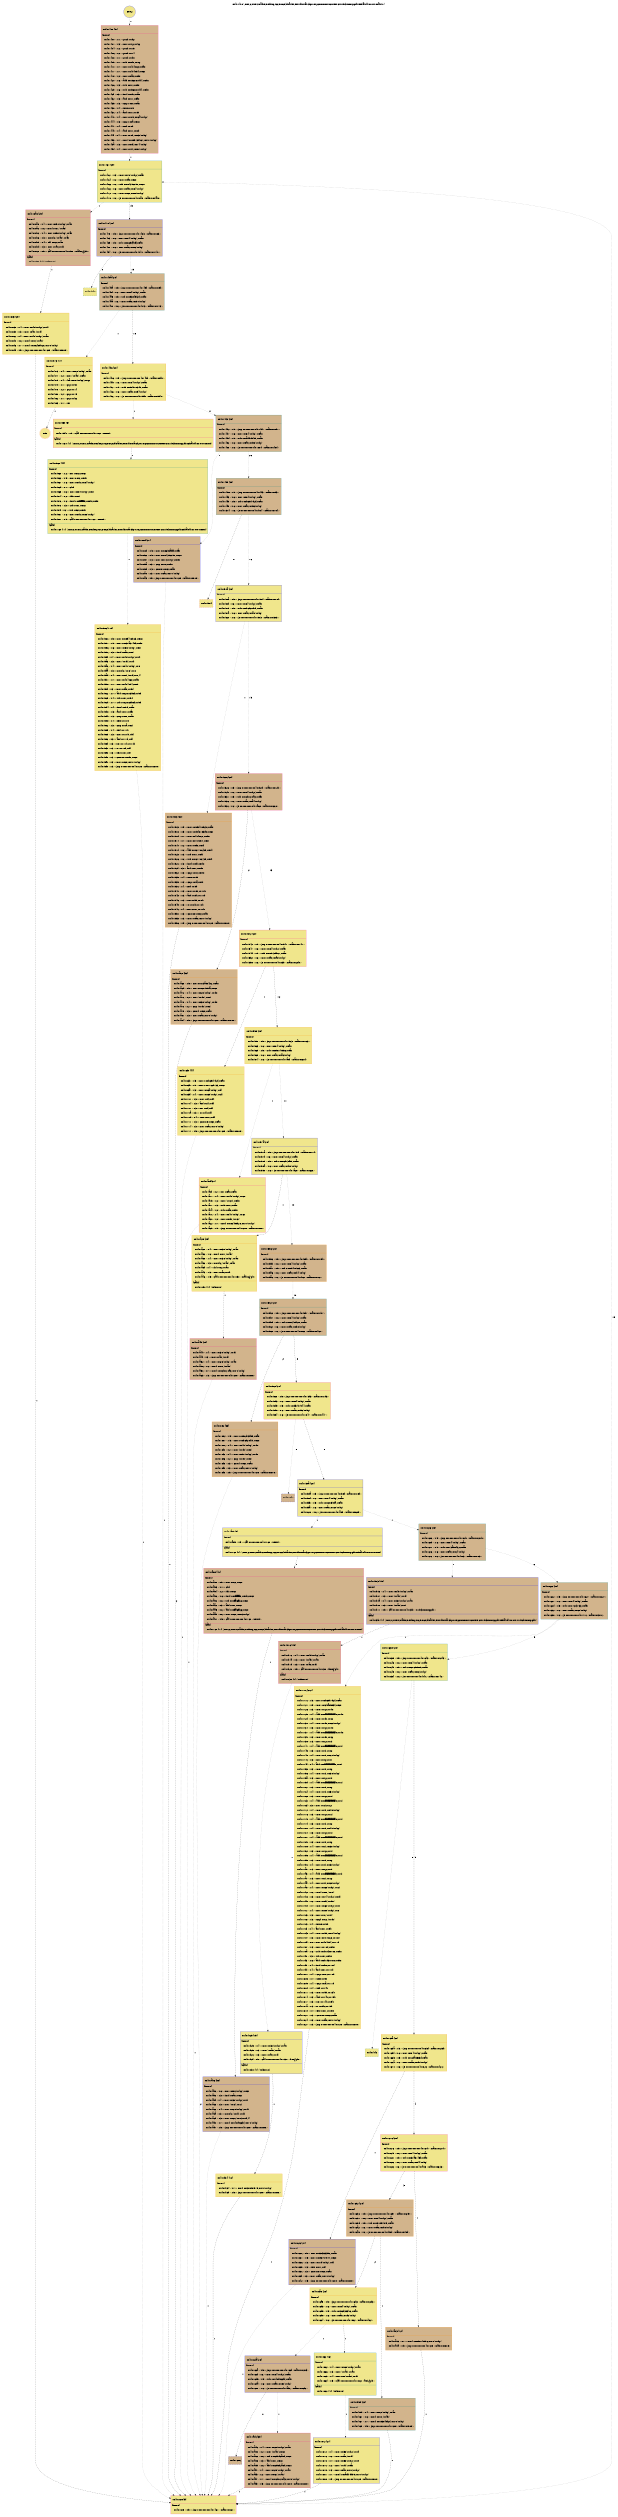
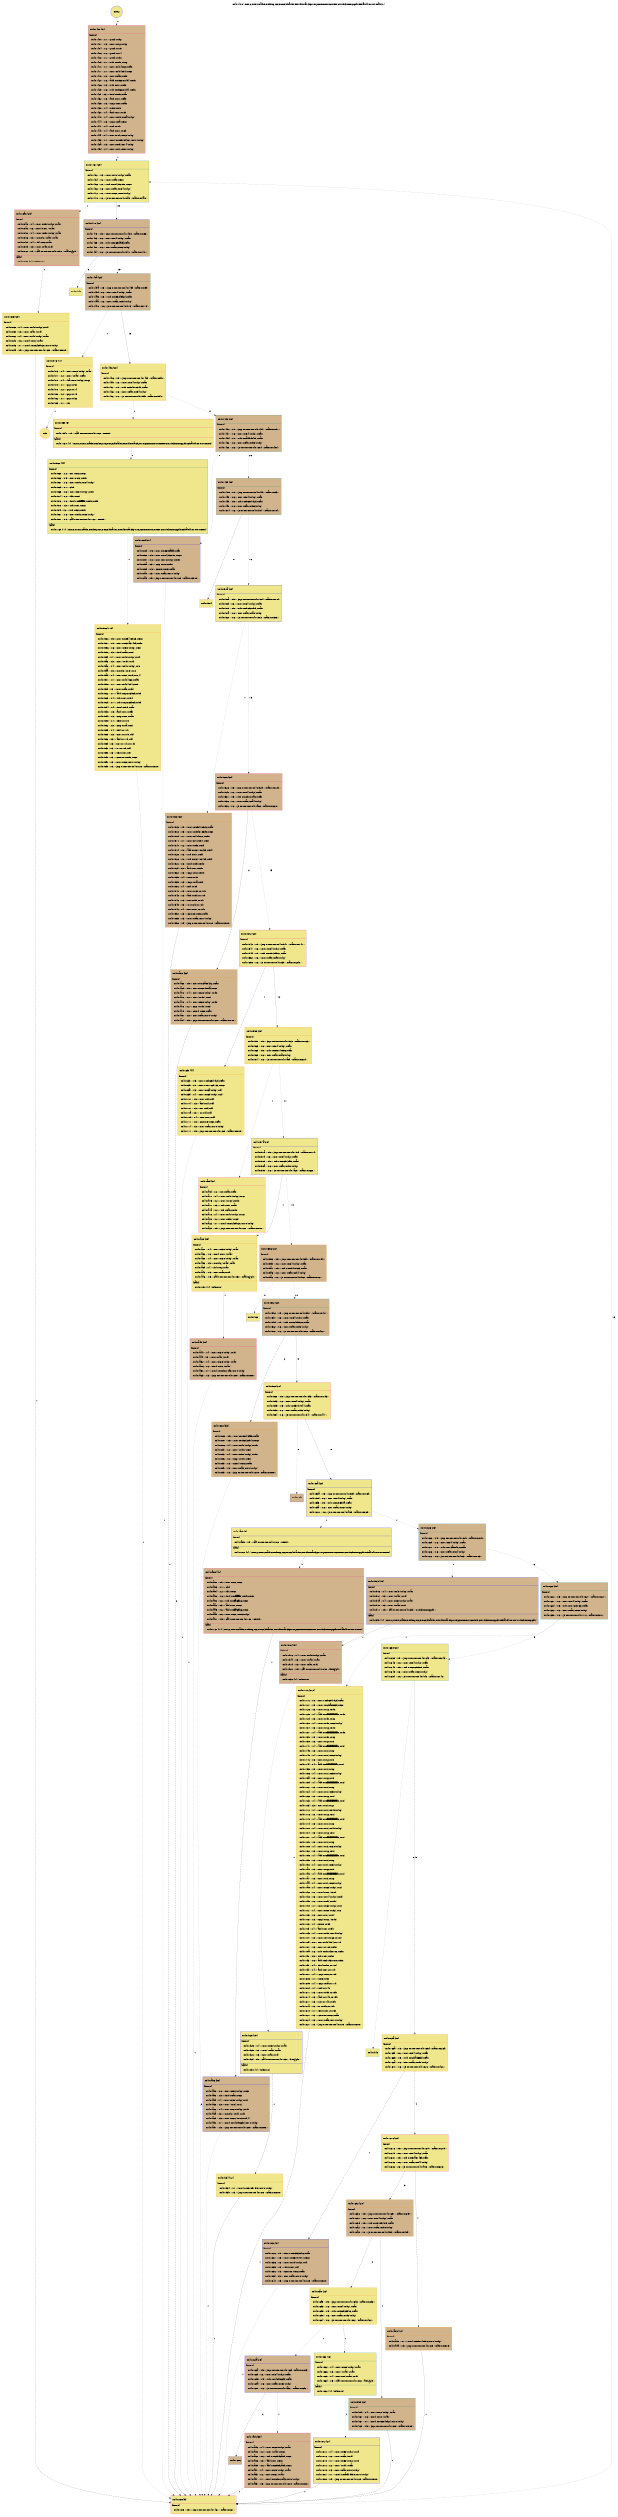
node "0x401bc0": added
